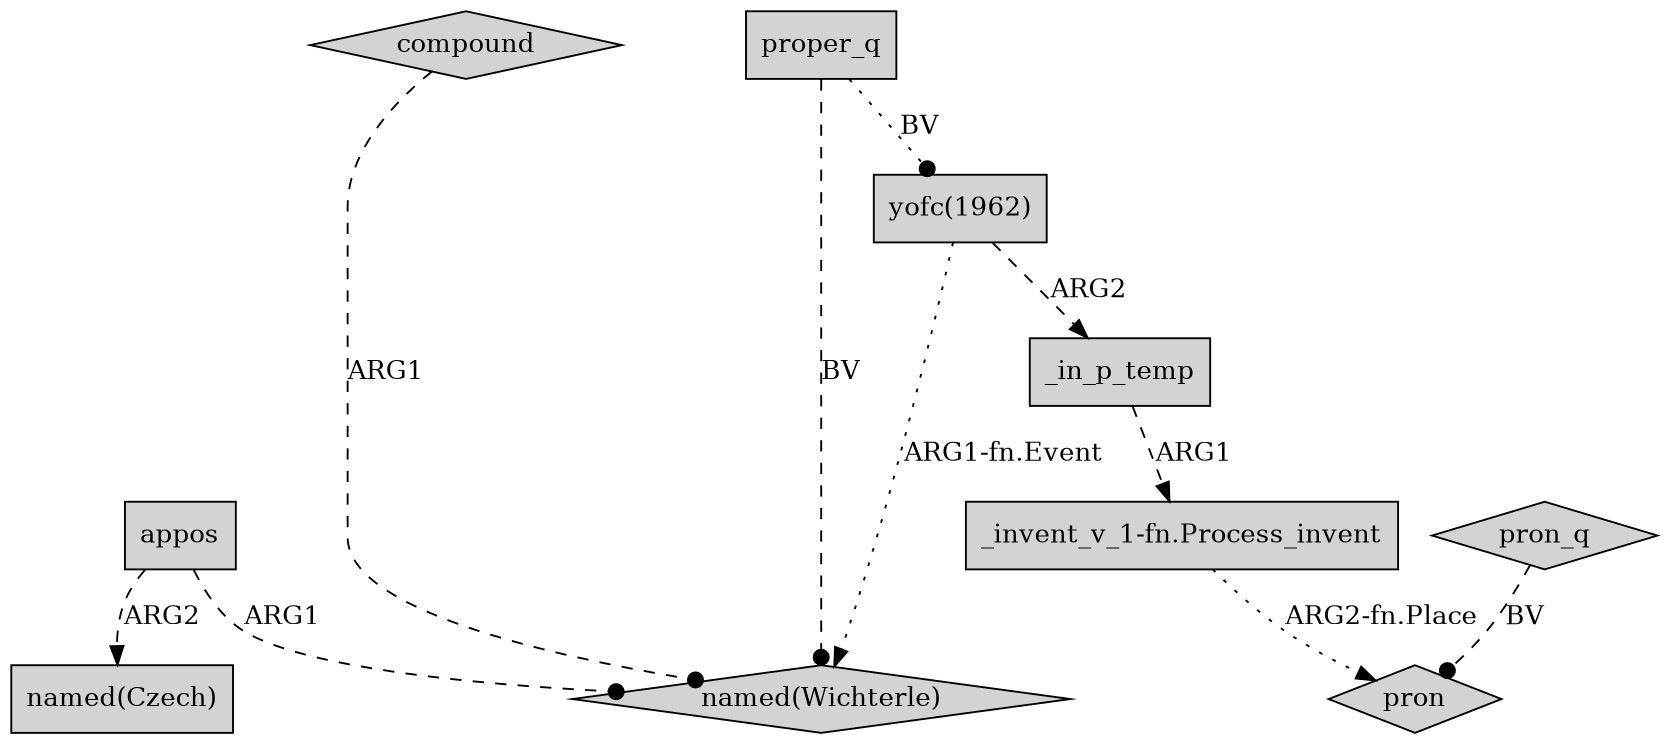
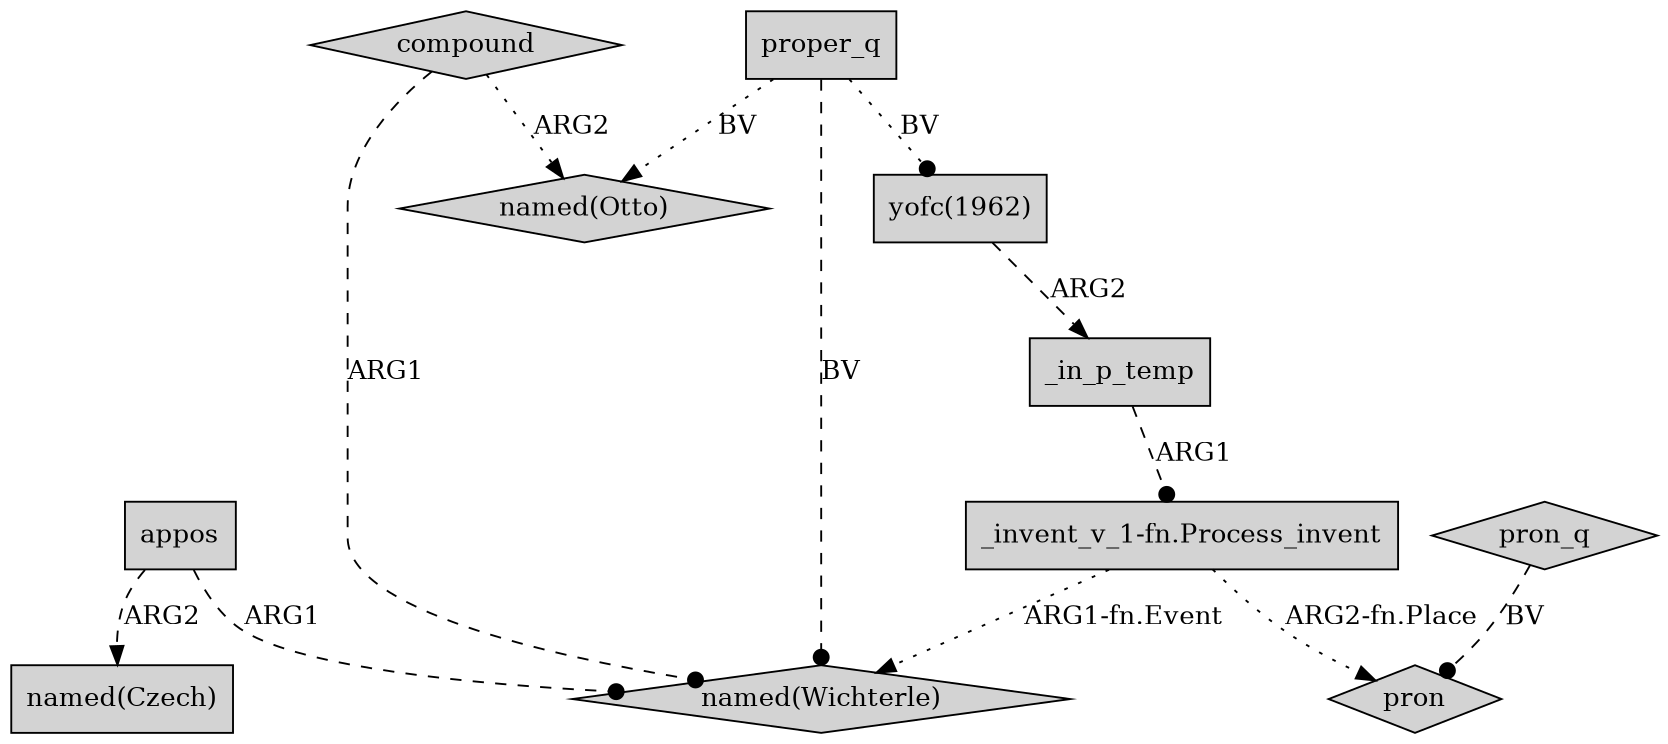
node "named(Otto)": added
edge "_in_p_temp" -> "_invent_v_1-fn.Process_invent": arrowhead normal -> dot
edge "yofc(1962)" -> "named(Wichterle)": now "_invent_v_1-fn.Process_invent" -> "named(Wichterle)"
